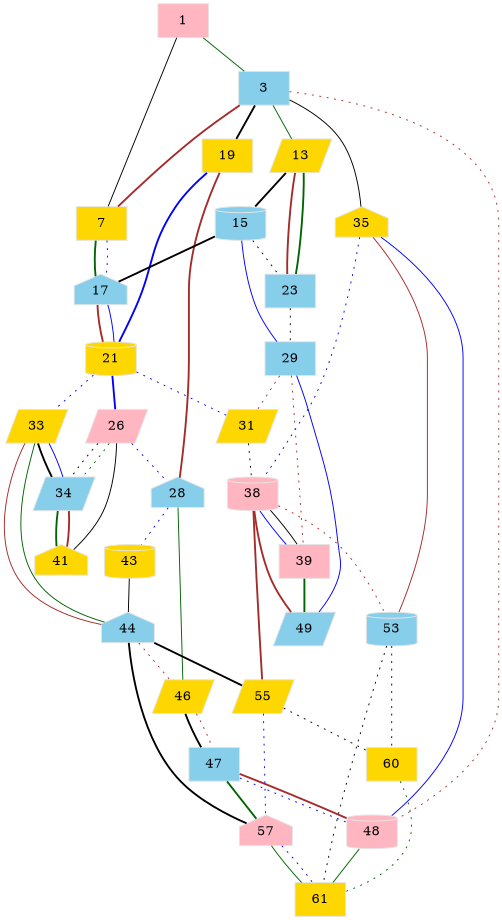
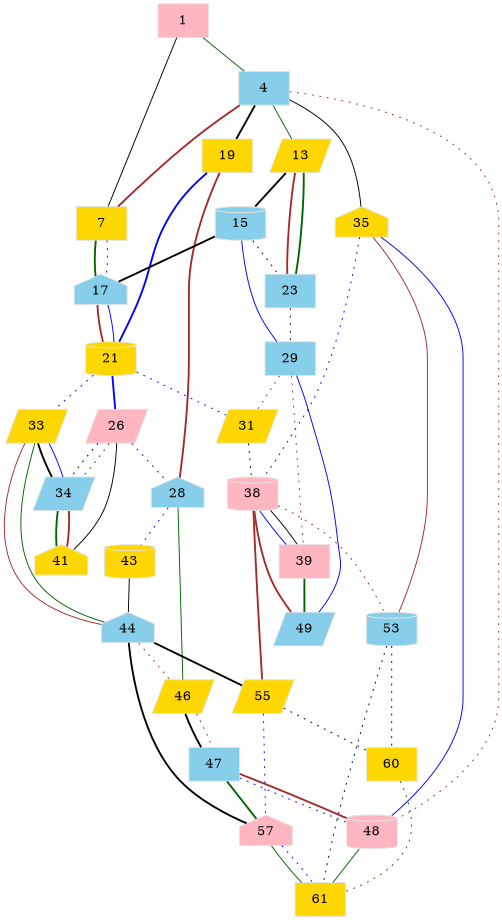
node "3": label "3" -> "4"
